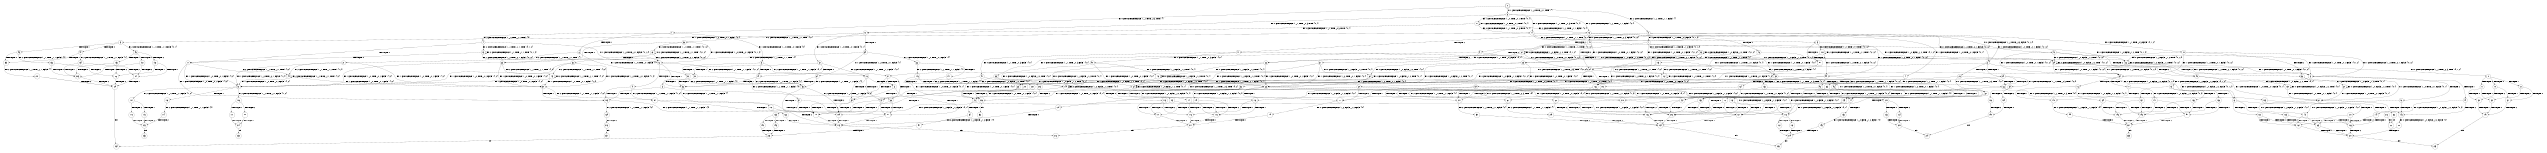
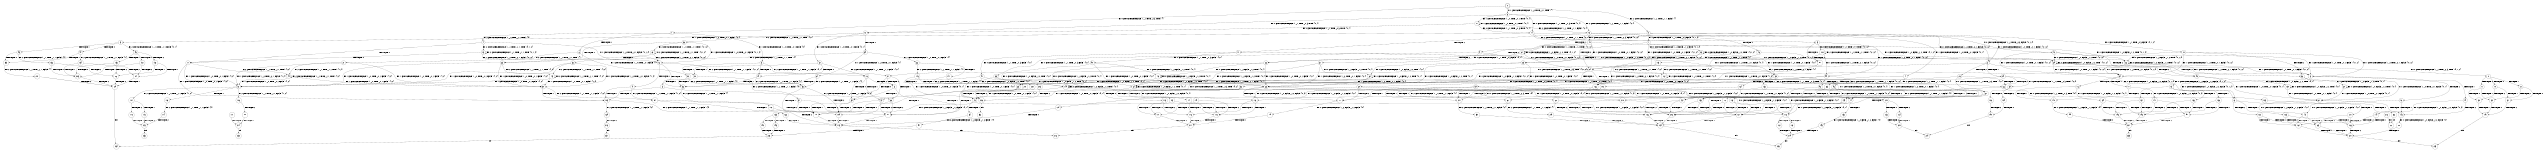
edge "60" -> "119": now "60" -> "116"
edge "65" -> "54": now "65" -> "111"
edge "106" -> "171": removed, label "TERMINATE !1"
